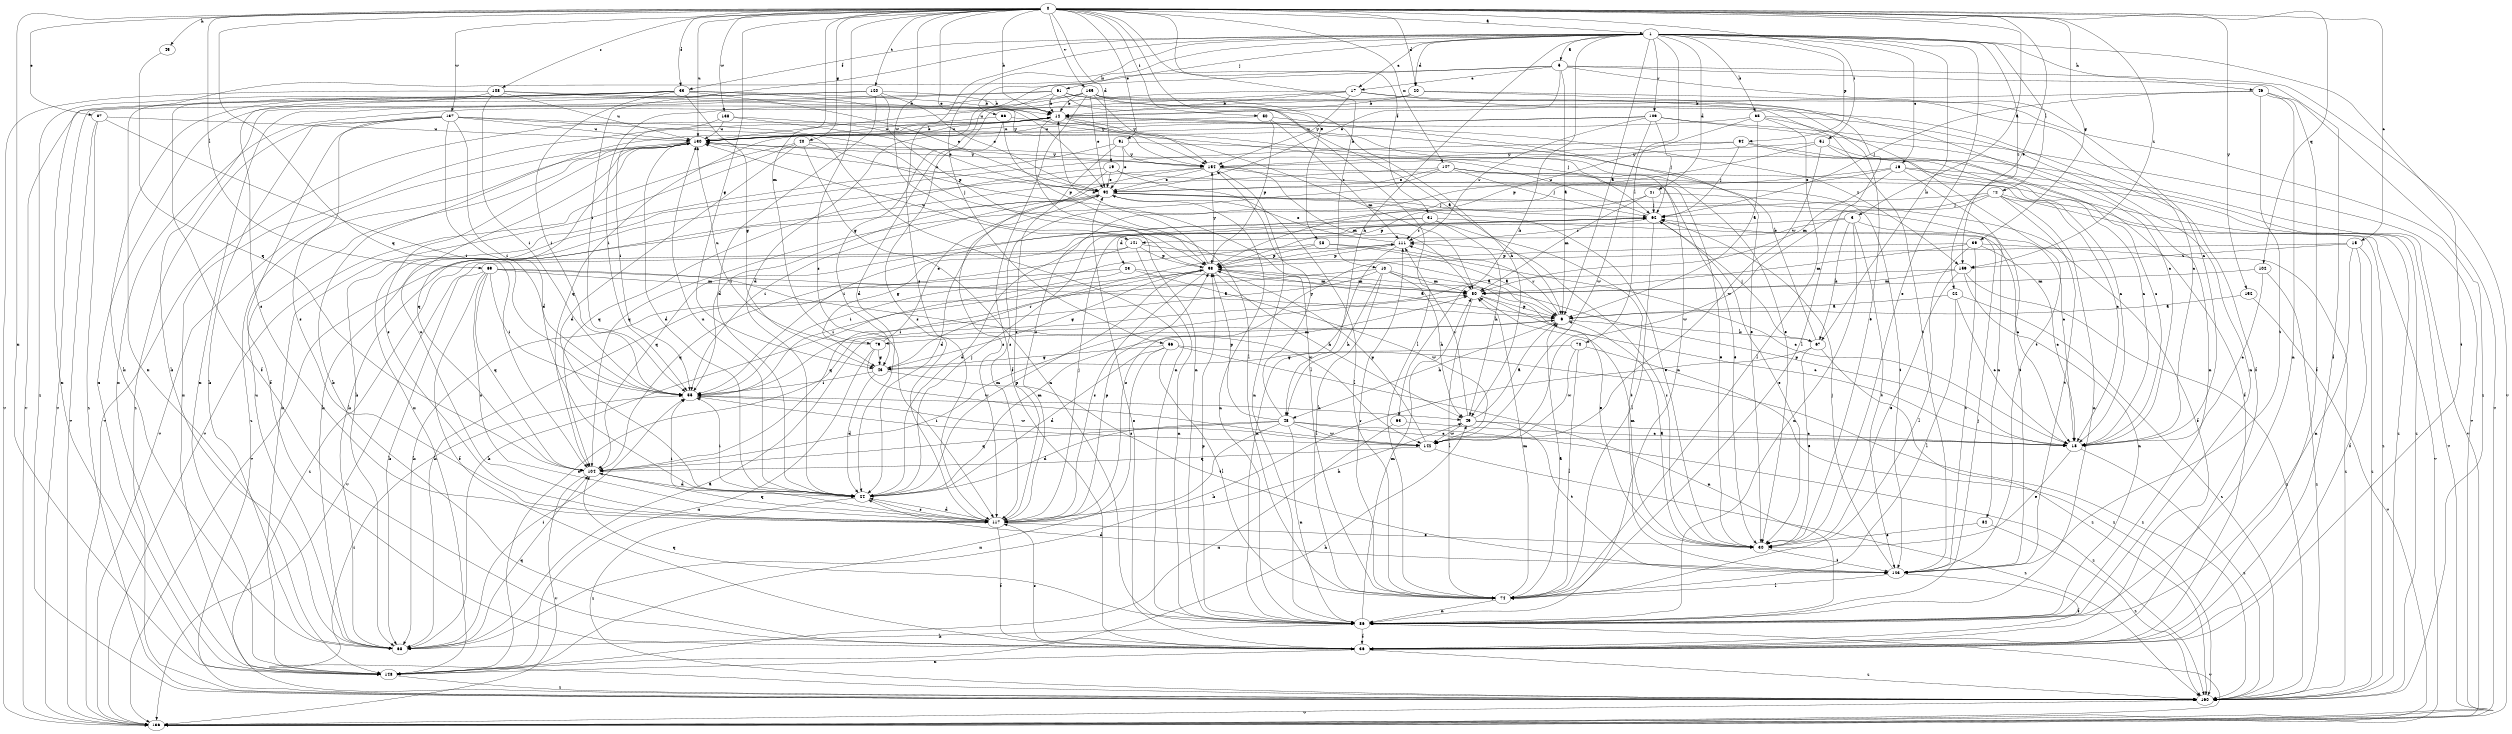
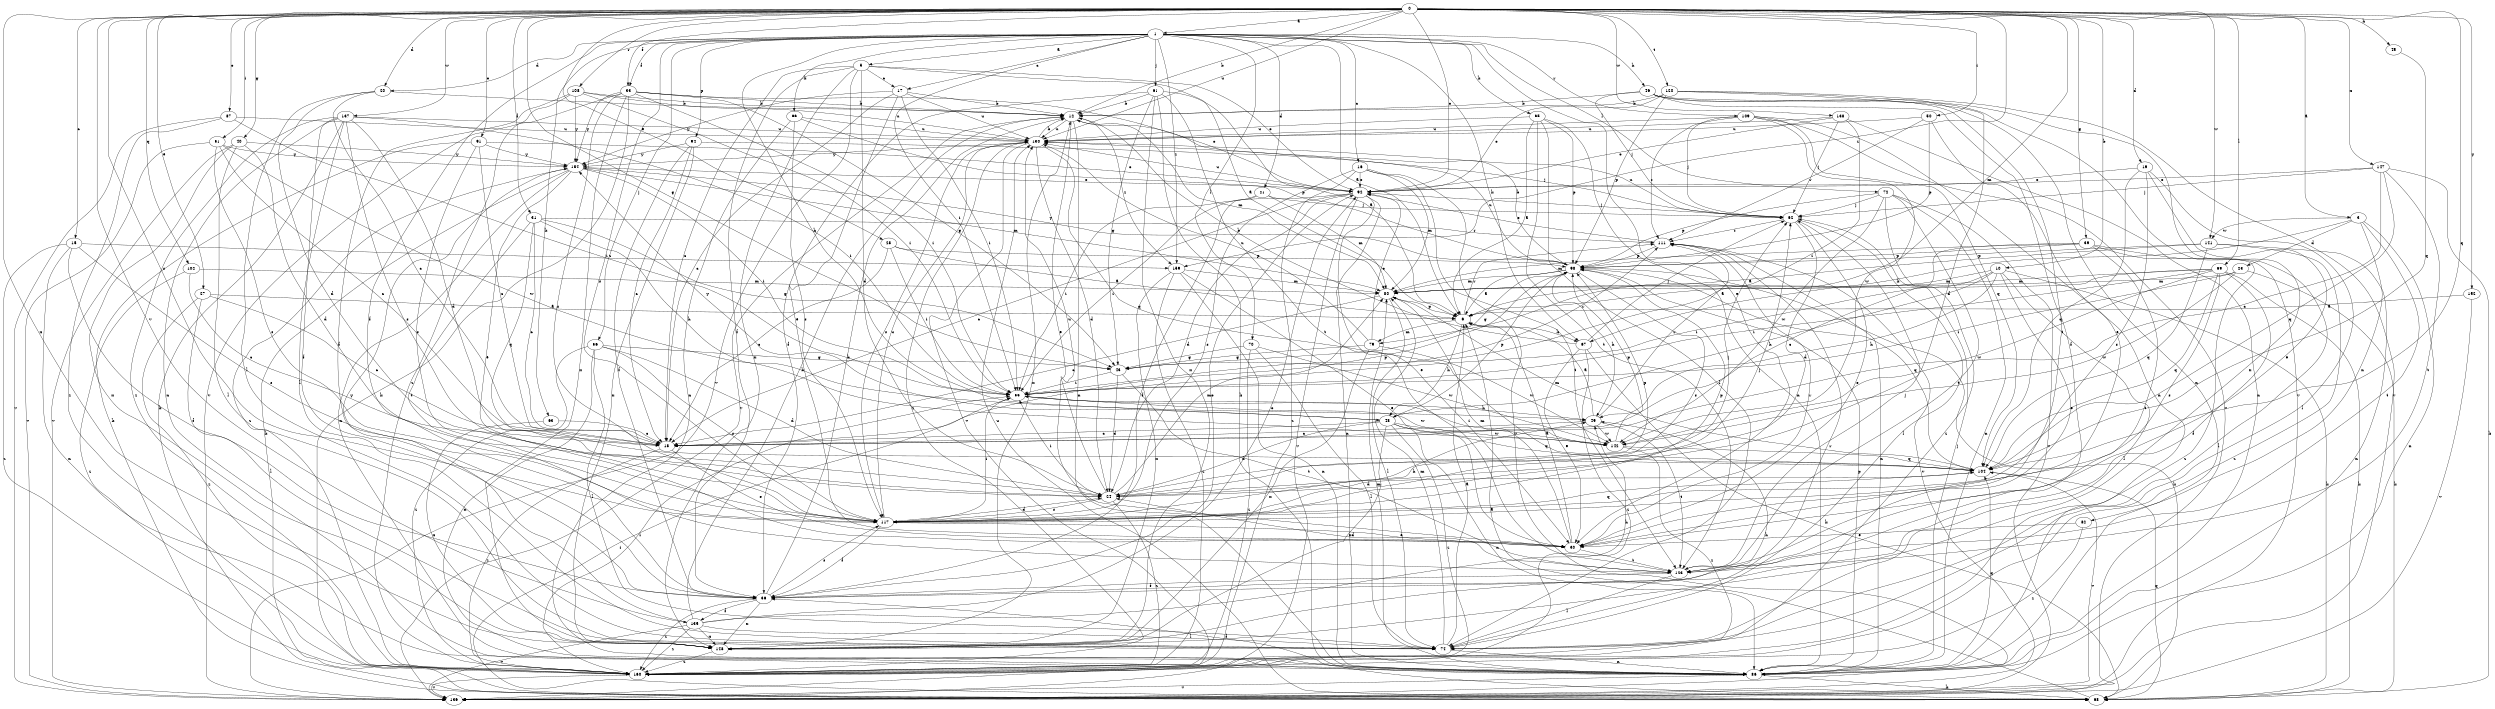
edge "12" -> "148": reversed
node "22": label "22" -> "27"
edge "1" -> "36": label "t" -> "f"
edge "40" -> "86": now "138" -> "86"
edge "135" -> "36": reversed
